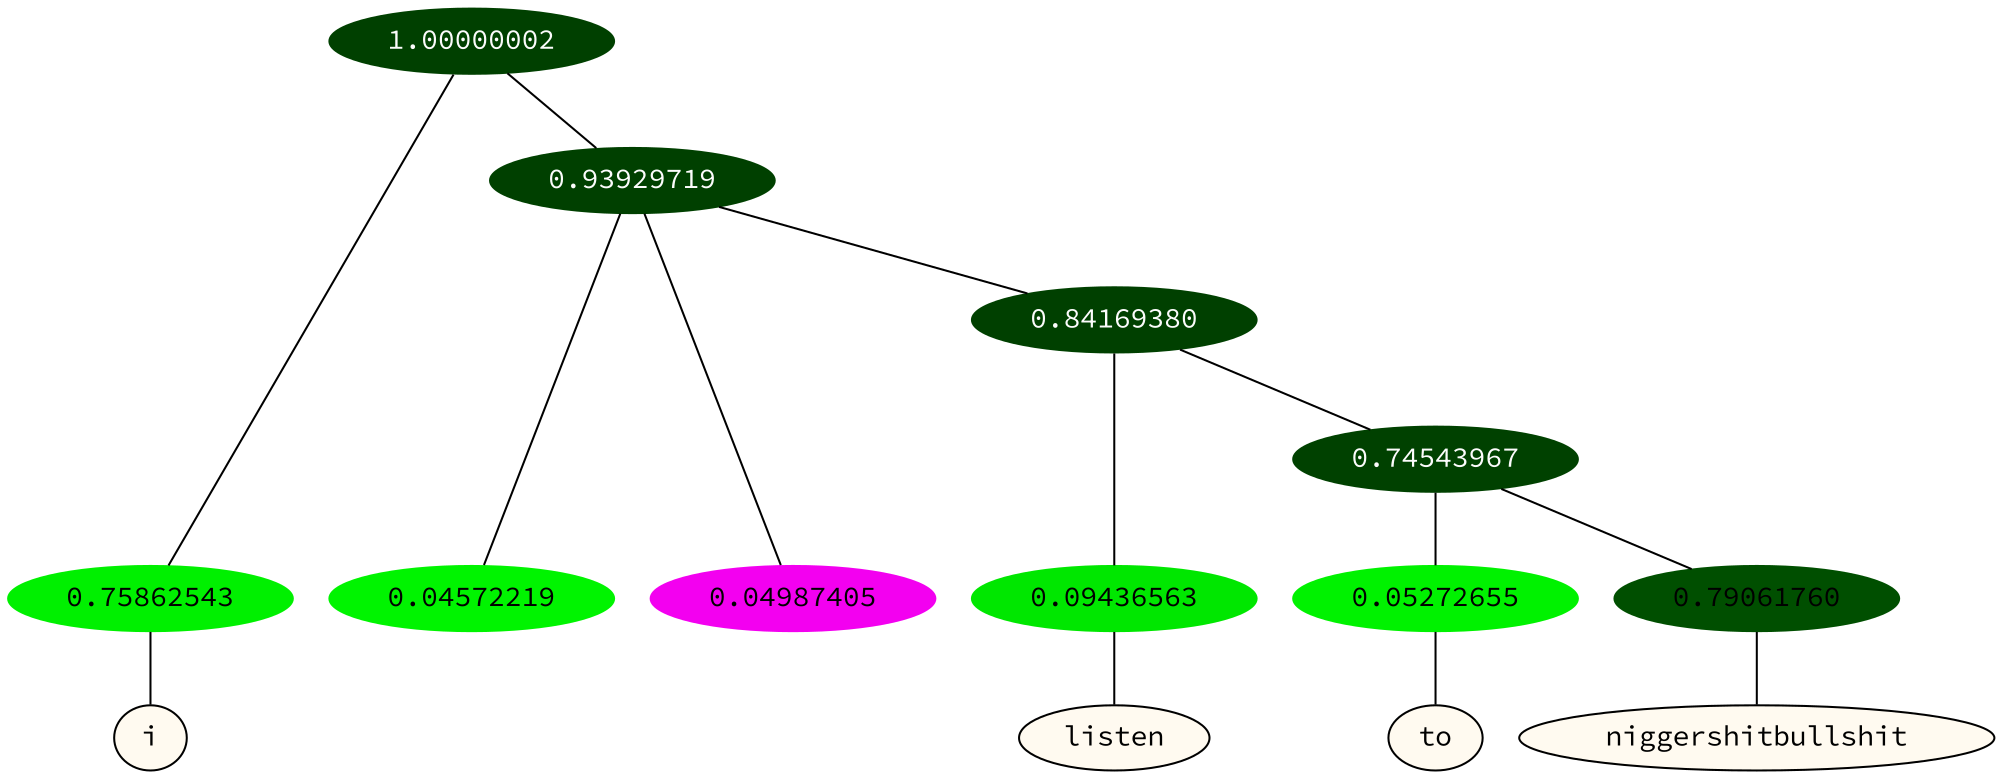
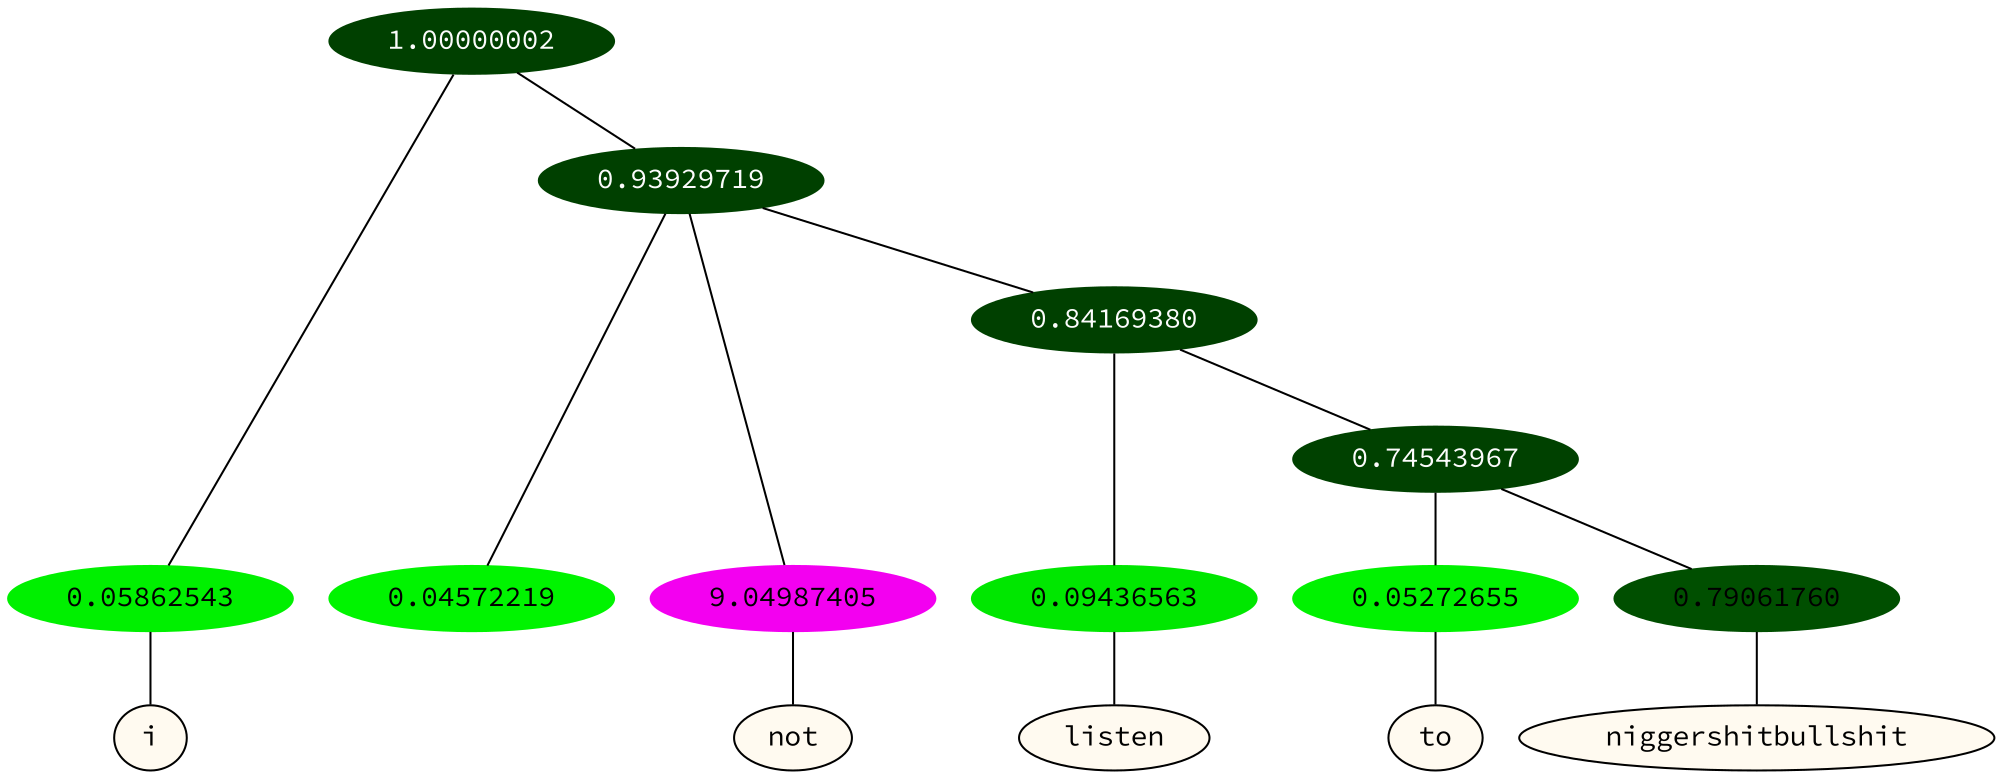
node "0.75862543": label "0.75862543" -> "0.05862543"
node "0.04987405": label "0.04987405" -> "9.04987405"
node "not": added
